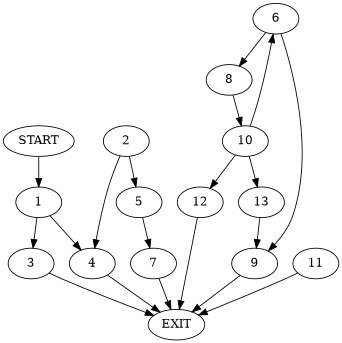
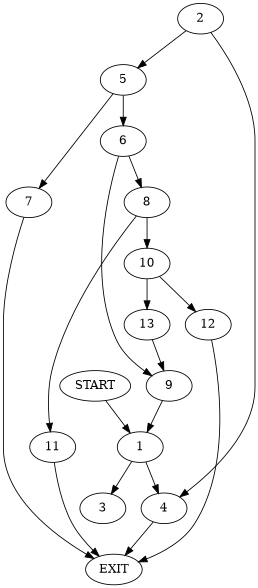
edge "10" -> "6": now "5" -> "6"
edge "9" -> "EXIT": now "9" -> "1"
edge "3" -> "EXIT": removed
edge "8" -> "11": added
